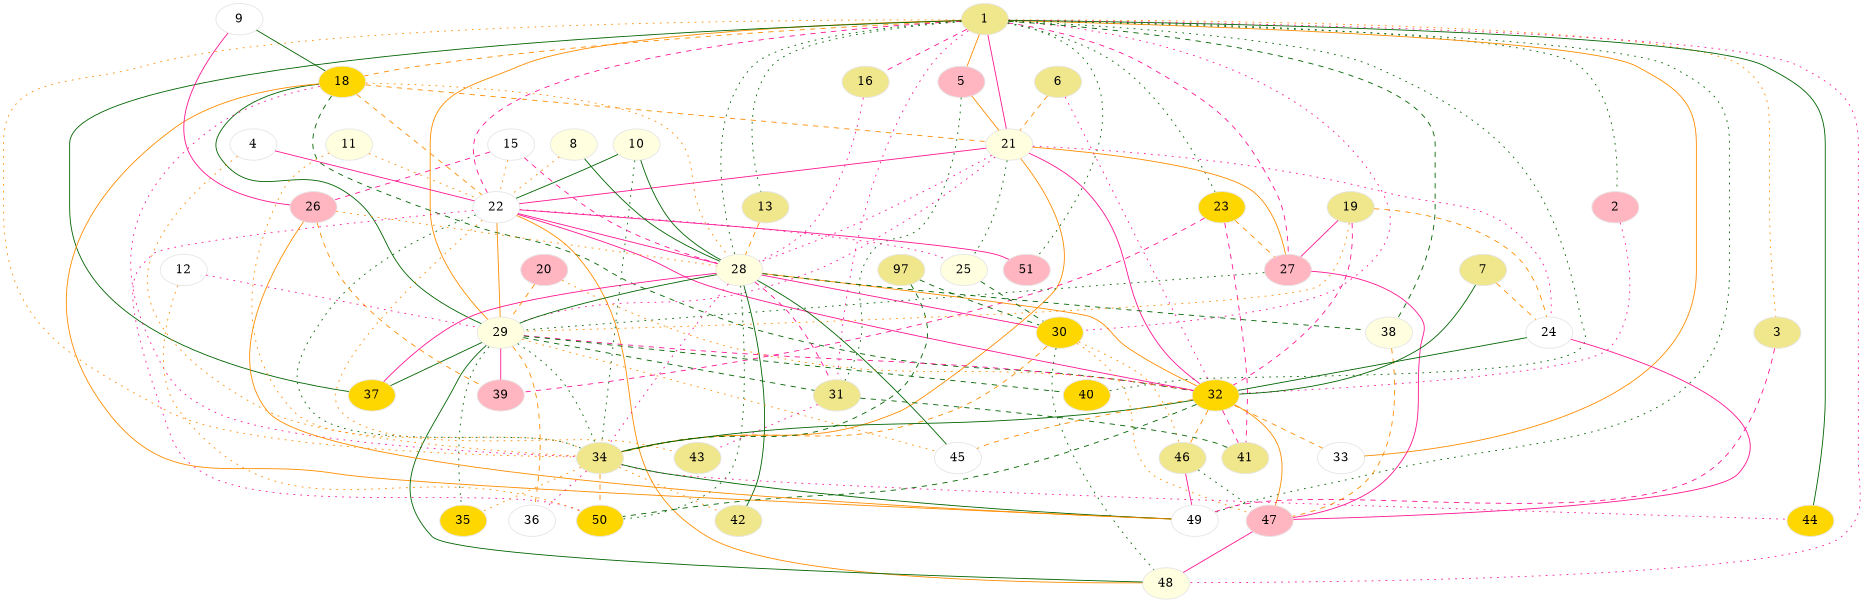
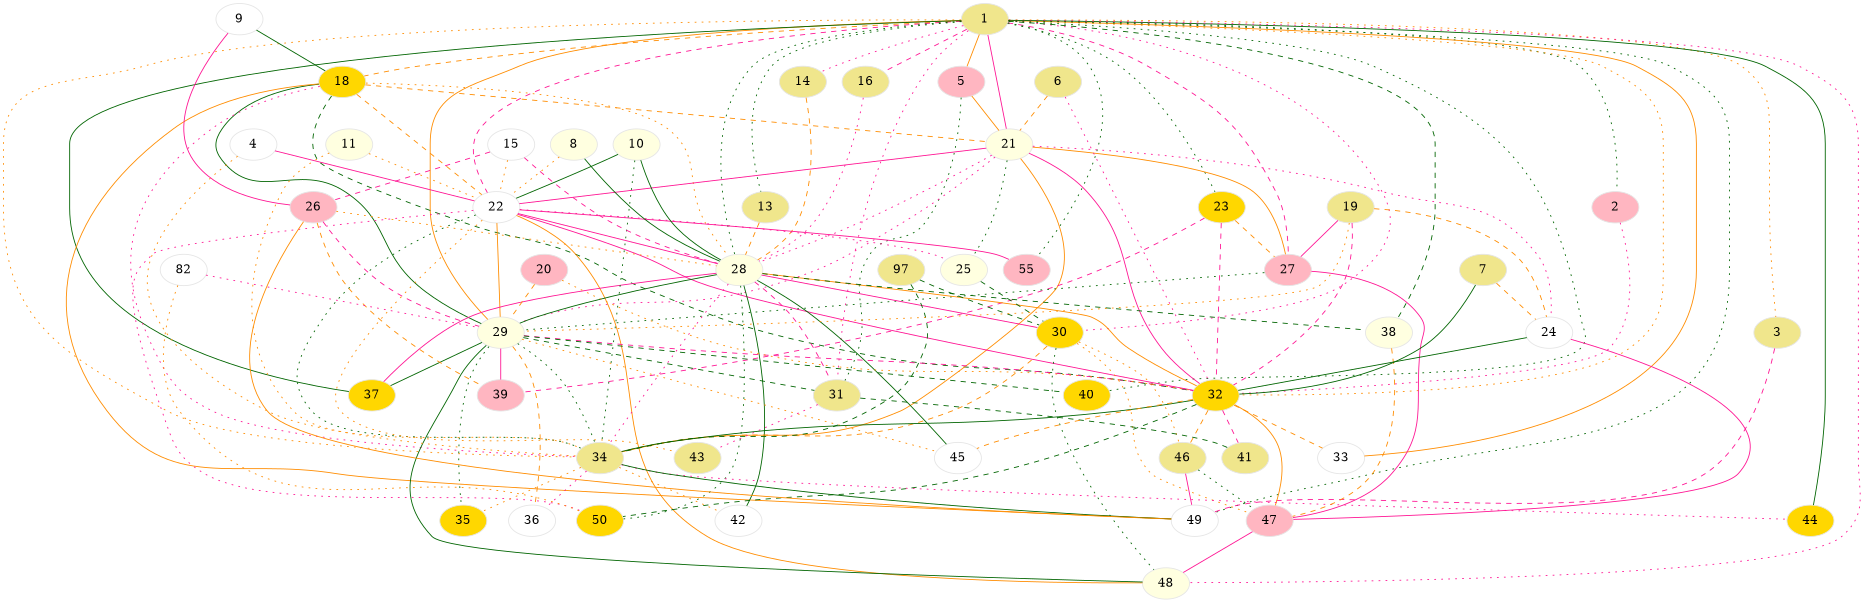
node "14": added
edge "1" -- "32": added
node "12": label "12" -> "82"
node "51": label "51" -> "55"
edge "26" -- "29": added
edge "23" -- "41": now "23" -- "32"
edge "34" -- "50": removed
node "42": fillcolor khaki -> white
